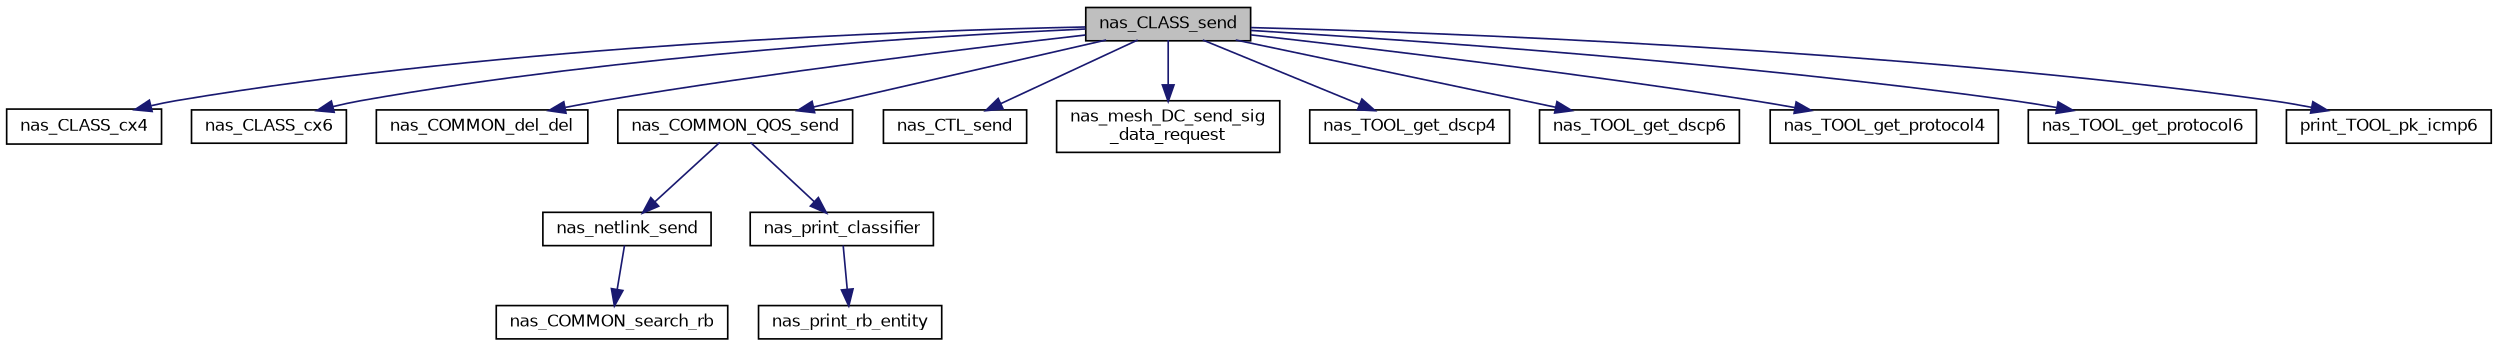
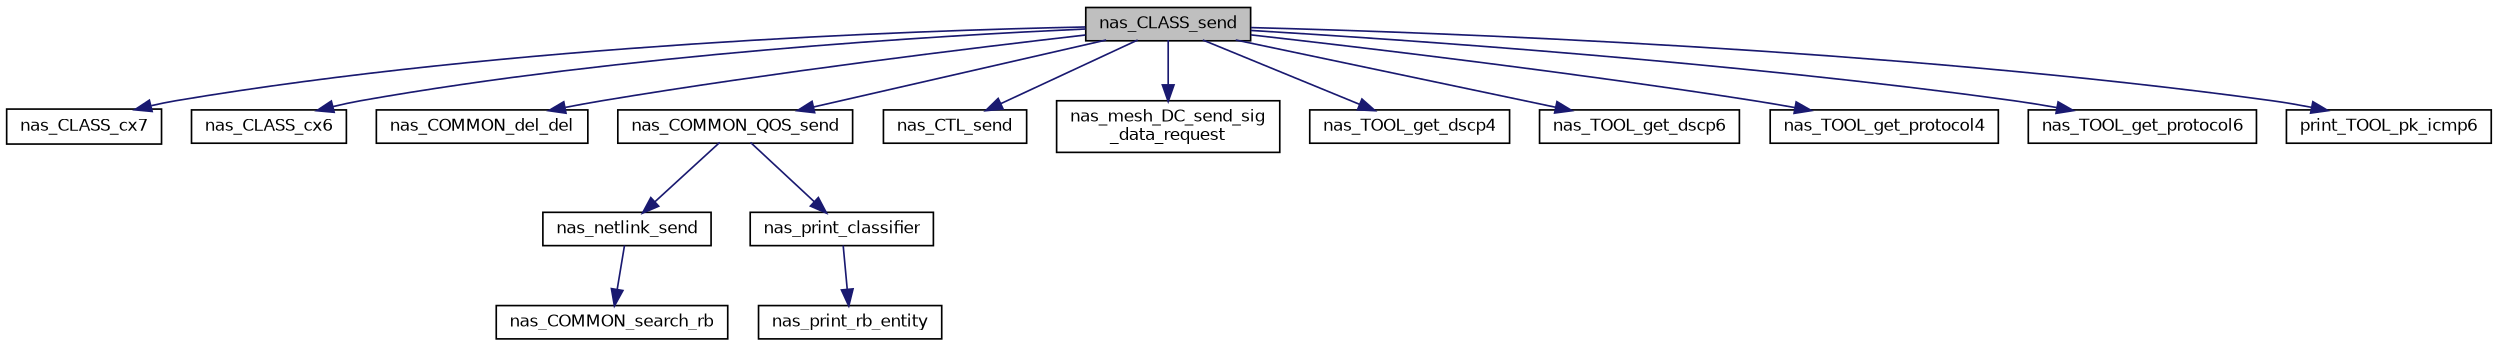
node "nas_CLASS_cx4": label "nas_CLASS_cx4" -> "nas_CLASS_cx7"
